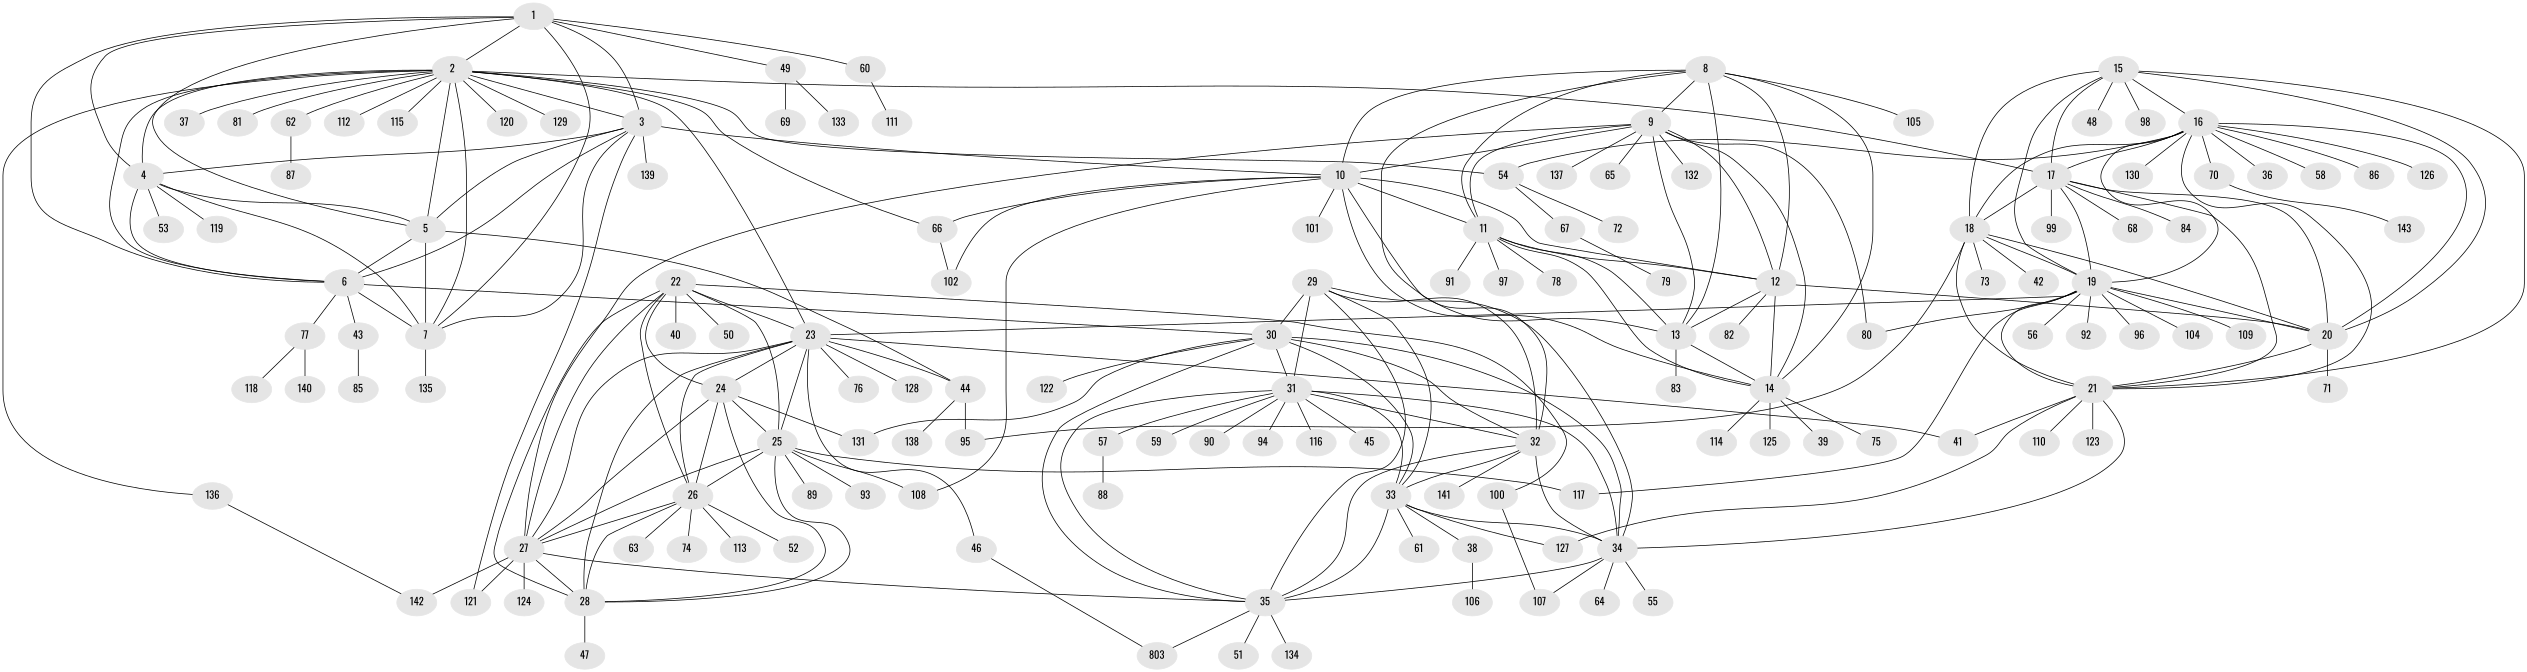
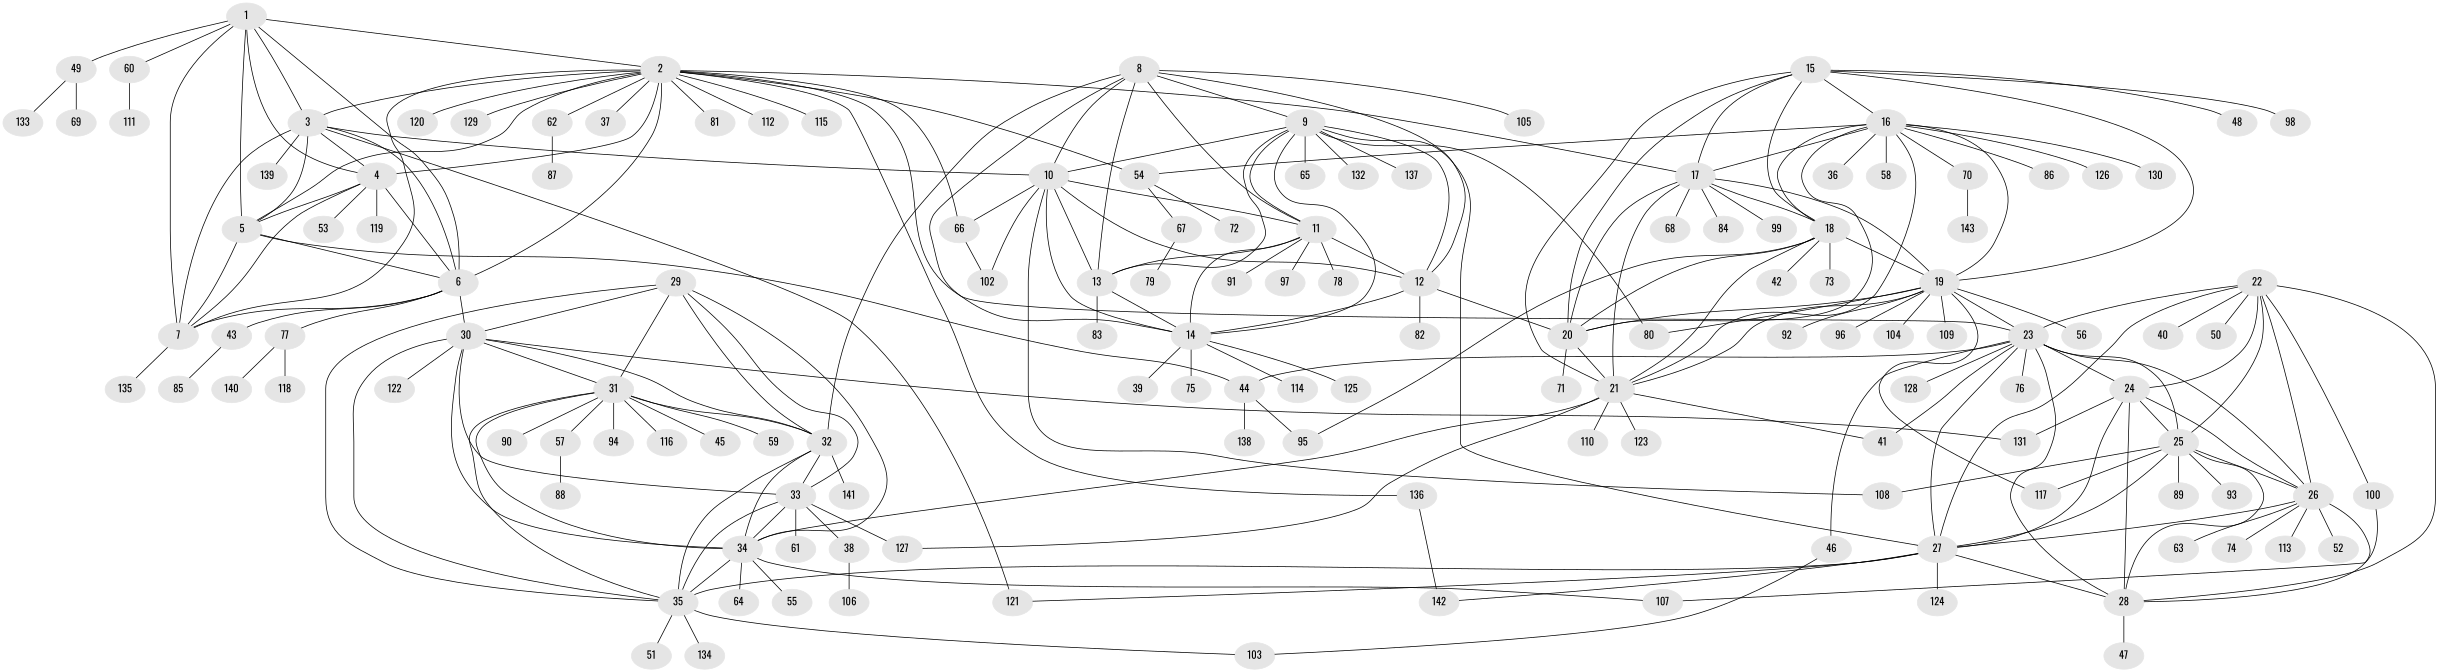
node "101": removed
edge "12" -- "13": removed
edge "31" -- "33": removed
node "803": label "803" -> "103"
